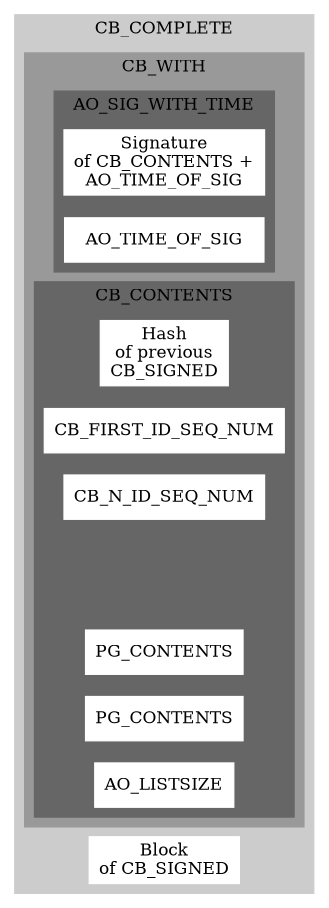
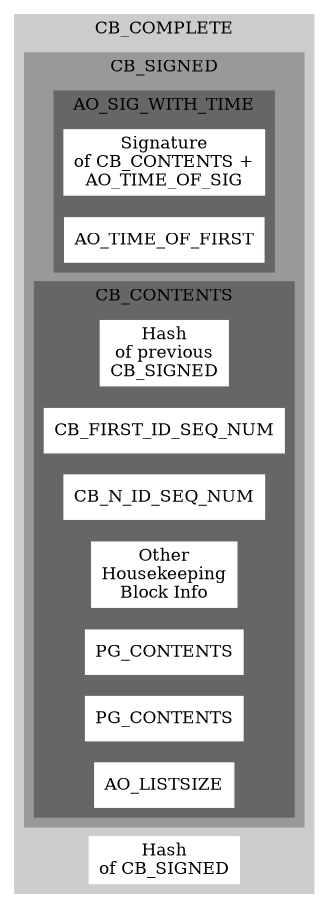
cluster "CB_WITH": label "CB_WITH" -> "CB_SIGNED"
node "AO_TIME_OF_SIG": label "AO_TIME_OF_SIG" -> "AO_TIME_OF_FIRST"
node "Other Housekeeping Block Info": added
node "Block of CB_SIGNED": label "Block of CB_SIGNED" -> "Hash of CB_SIGNED"
